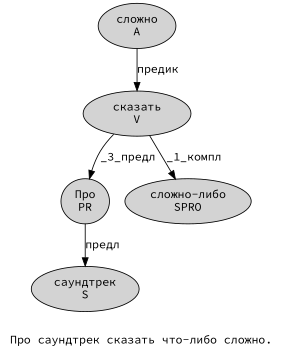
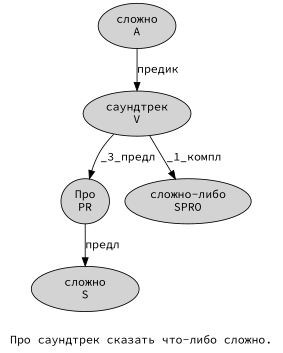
node "сказать V": label "сказать V" -> "саундтрек V"
node "саундтрек S": label "саундтрек S" -> "сложно S"
